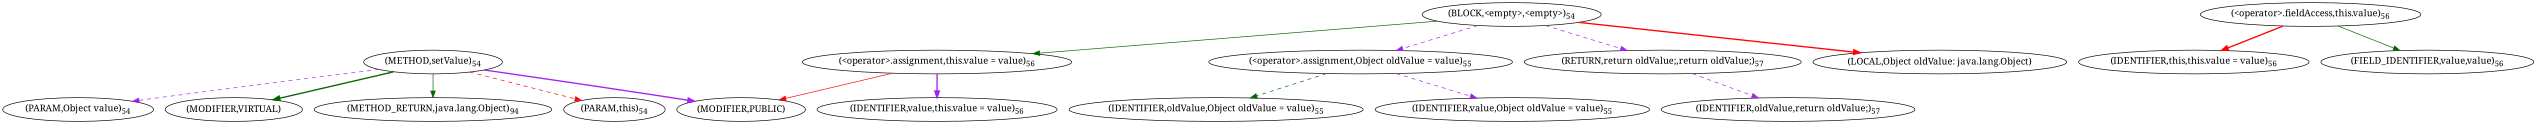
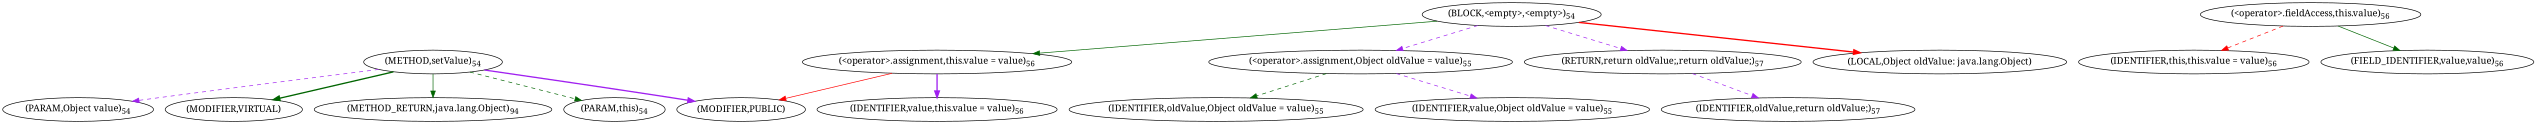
edge "(<operator>.fieldAccess,this.value)" -> "(IDENTIFIER,this,this.value = value)": style bold -> dashed
edge "(METHOD,setValue)" -> "(PARAM,this)": color red -> darkgreen
